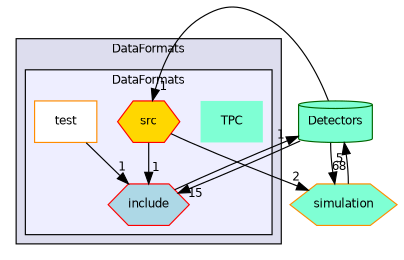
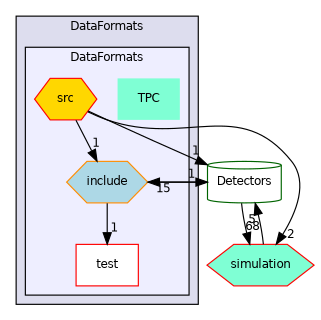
edge "Detectors" -> "src": reversed
node "test": color darkorange -> red
node "Detectors": fillcolor aquamarine -> white
edge "test" -> "include": reversed
node "include": color red -> darkorange
node "simulation": color darkorange -> red
